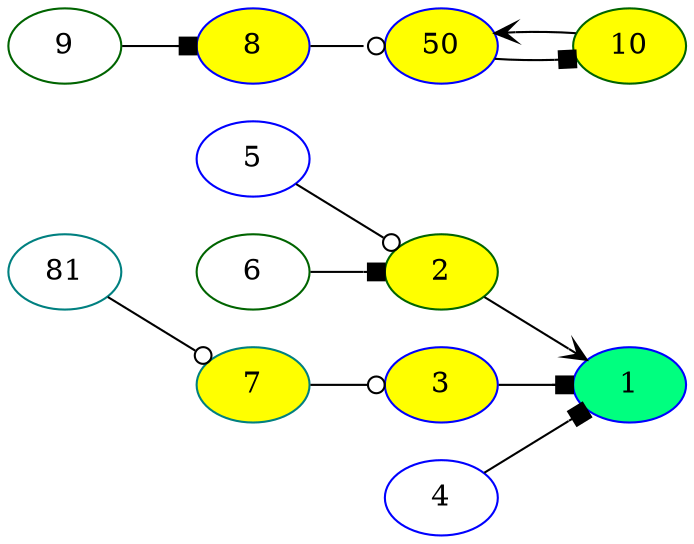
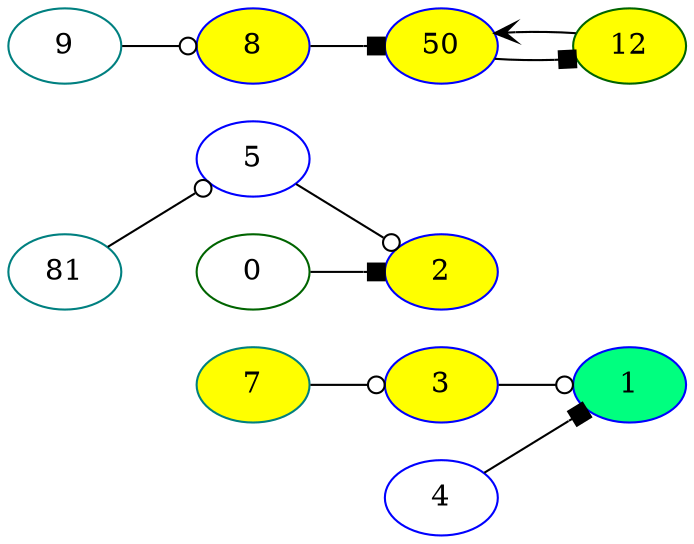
node "9": color darkgreen -> teal
edge "9" -> "8": arrowhead box -> odot
edge "8" -> "50": arrowhead odot -> box
node "10": label "10" -> "12"
node "6": label "6" -> "0"
node "2": color darkgreen -> blue
edge "2" -> "1": removed
edge "81" -> "7": now "81" -> "5"
edge "3" -> "1": arrowhead box -> odot
